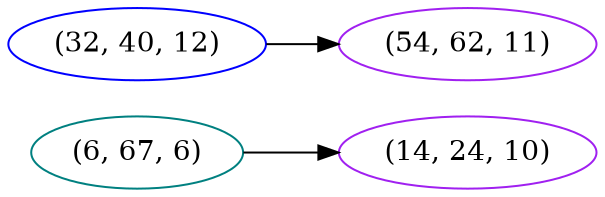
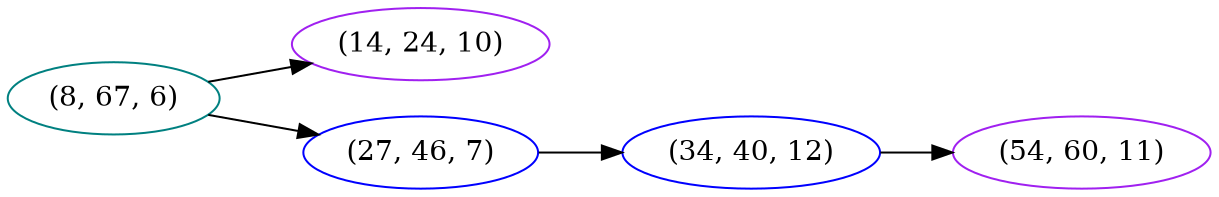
node "(32, 40, 12)": label "(32, 40, 12)" -> "(34, 40, 12)"
node "(54, 62, 11)": label "(54, 62, 11)" -> "(54, 60, 11)"
node "(6, 67, 6)": label "(6, 67, 6)" -> "(8, 67, 6)"
node "(27, 46, 7)": added
